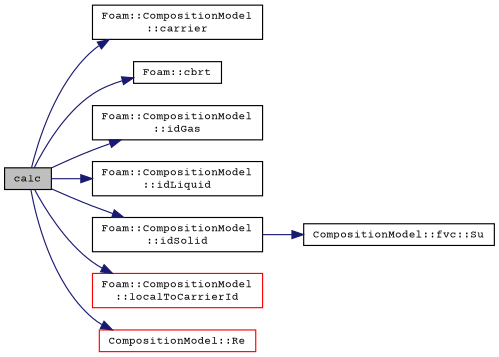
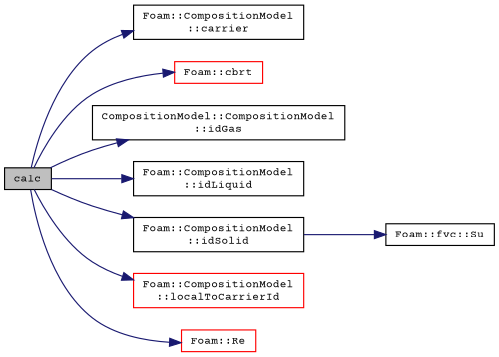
node "Foam::cbrt": color black -> red
node "Foam::CompositionModel ::idGas": label "Foam::CompositionModel ::idGas" -> "CompositionModel::CompositionModel ::idGas"
node "CompositionModel::fvc::Su": label "CompositionModel::fvc::Su" -> "Foam::fvc::Su"
node "CompositionModel::Re": label "CompositionModel::Re" -> "Foam::Re"
